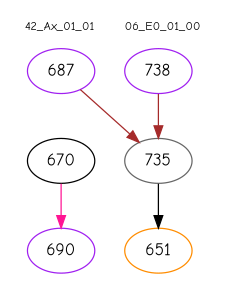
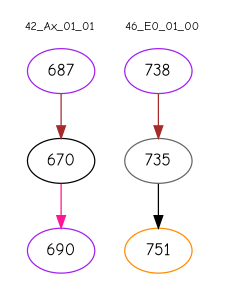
cluster "06_E0_01_00": label "06_E0_01_00" -> "46_E0_01_00"
edge "687" -> "735": now "687" -> "670"
node "651": label "651" -> "751"
